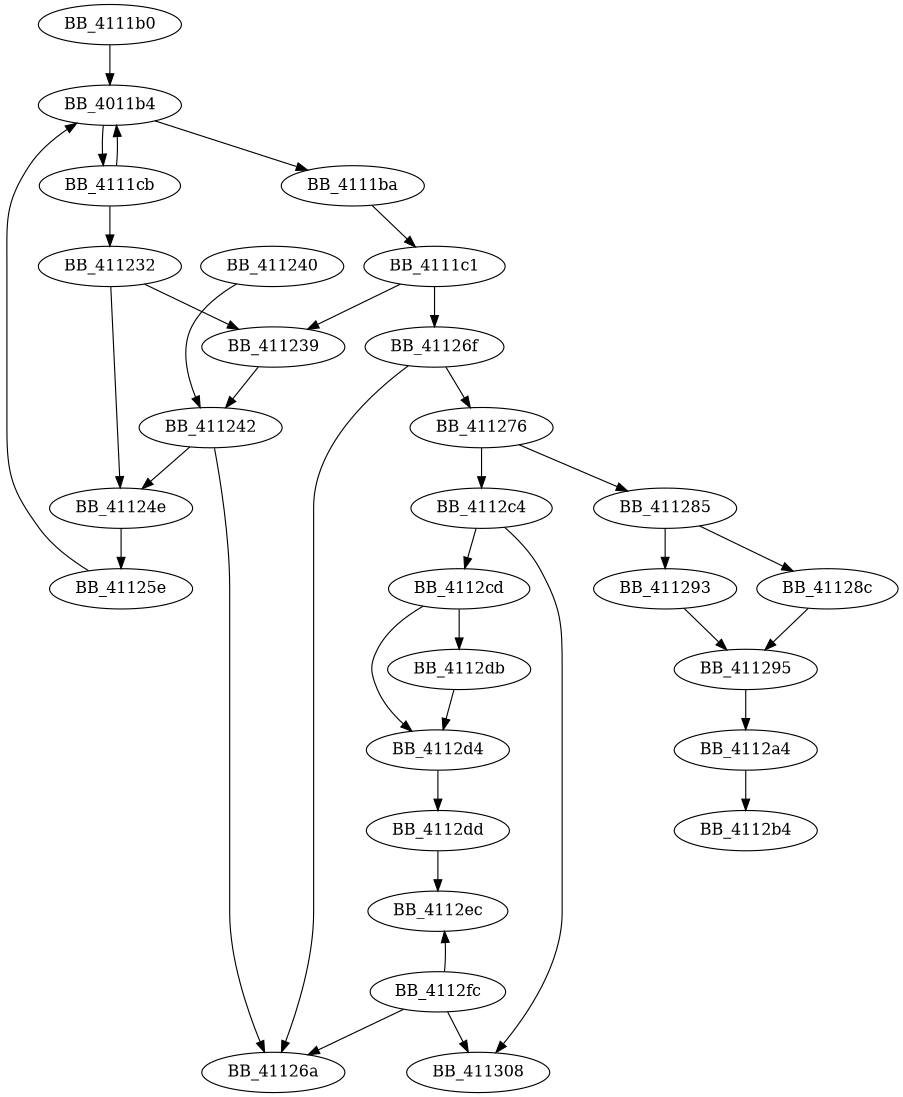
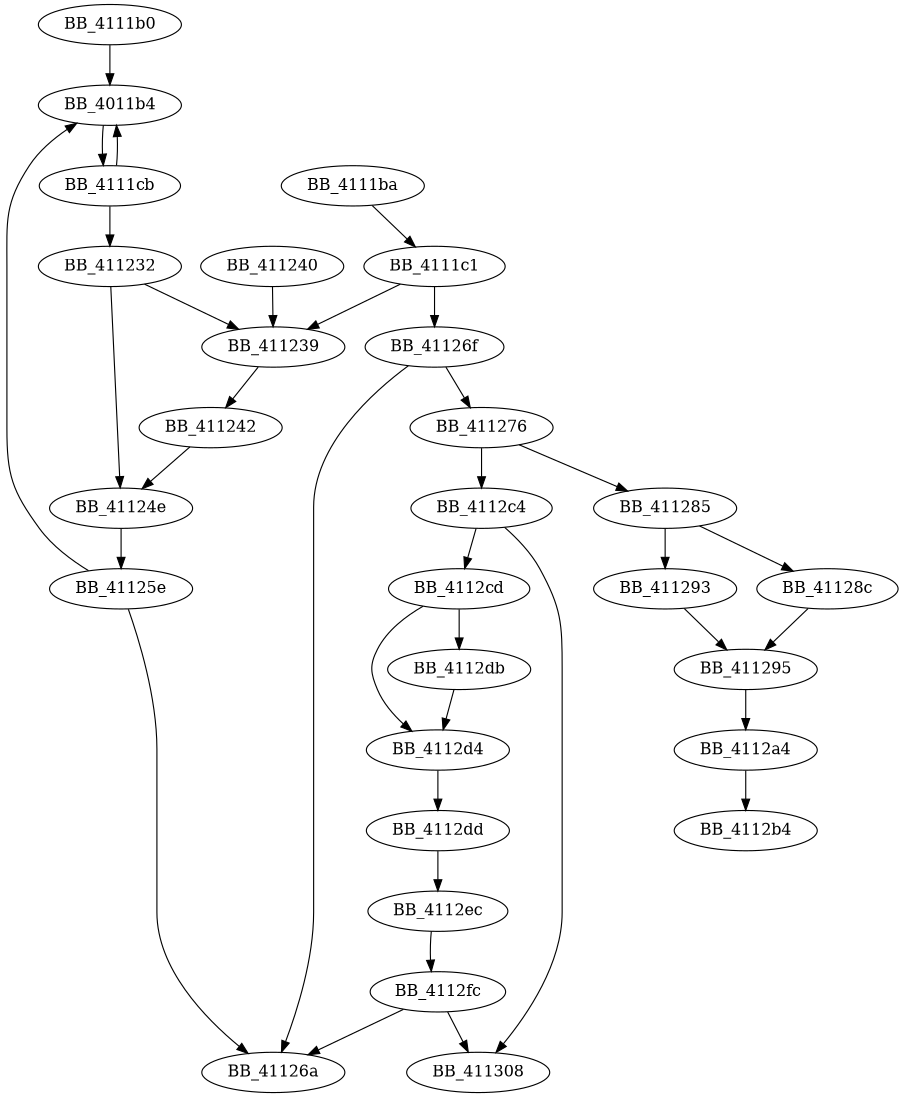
edge "BB_4011b4" -> "BB_4111ba": removed
edge "BB_411240" -> "BB_411242": now "BB_411240" -> "BB_411239"
edge "BB_411242" -> "BB_41126a": now "BB_41125e" -> "BB_41126a"
edge "BB_4112fc" -> "BB_4112ec": reversed
